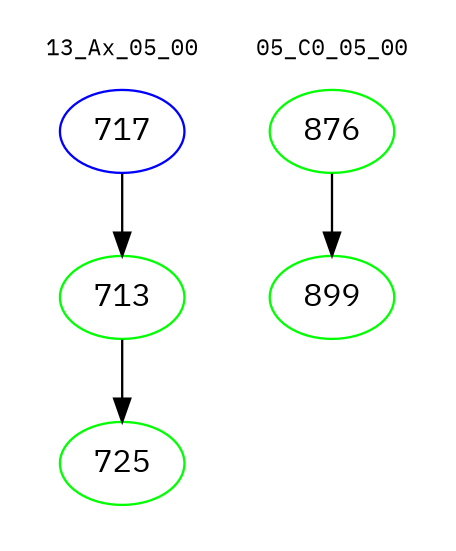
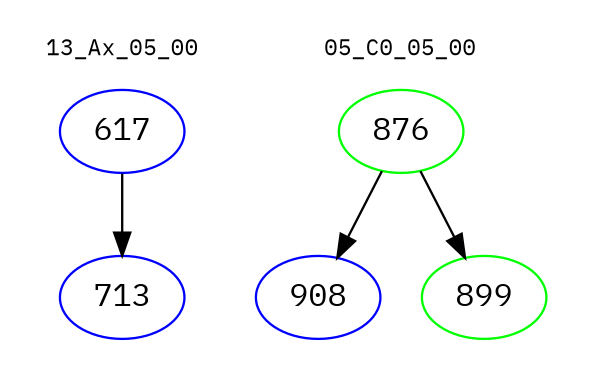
node "717": label "717" -> "617"
node "713": color green -> blue
node "908": added
node "725": removed
